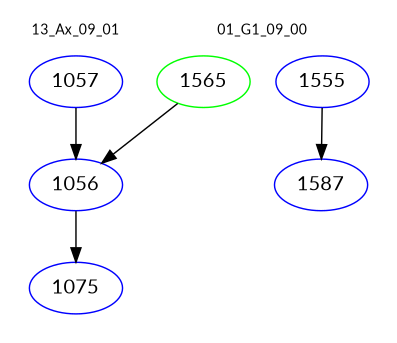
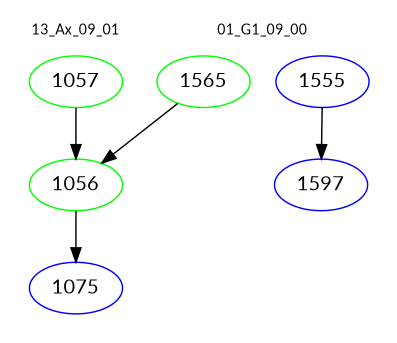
node "1057": color blue -> green
node "1056": color blue -> green
node "1587": label "1587" -> "1597"
